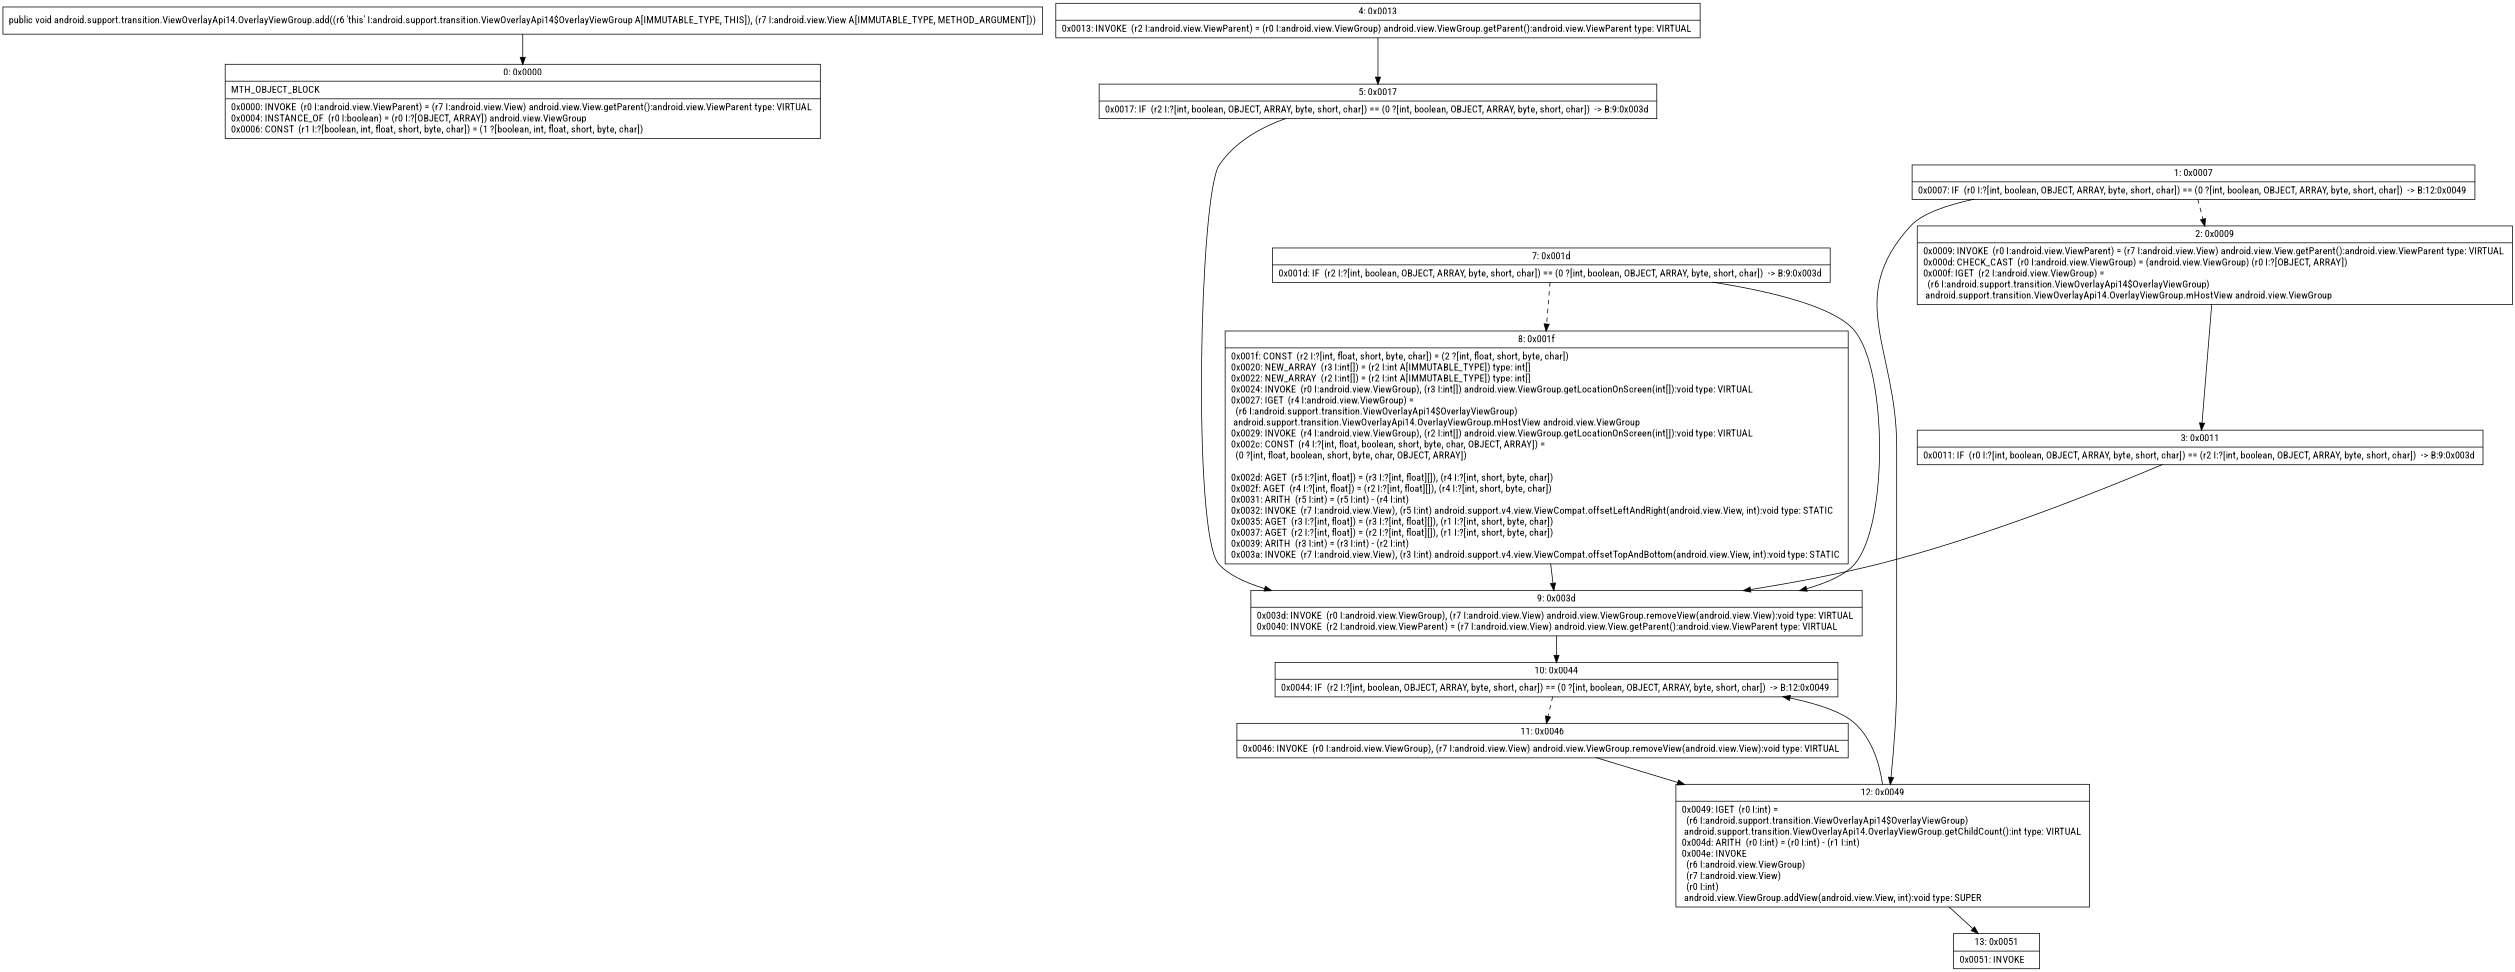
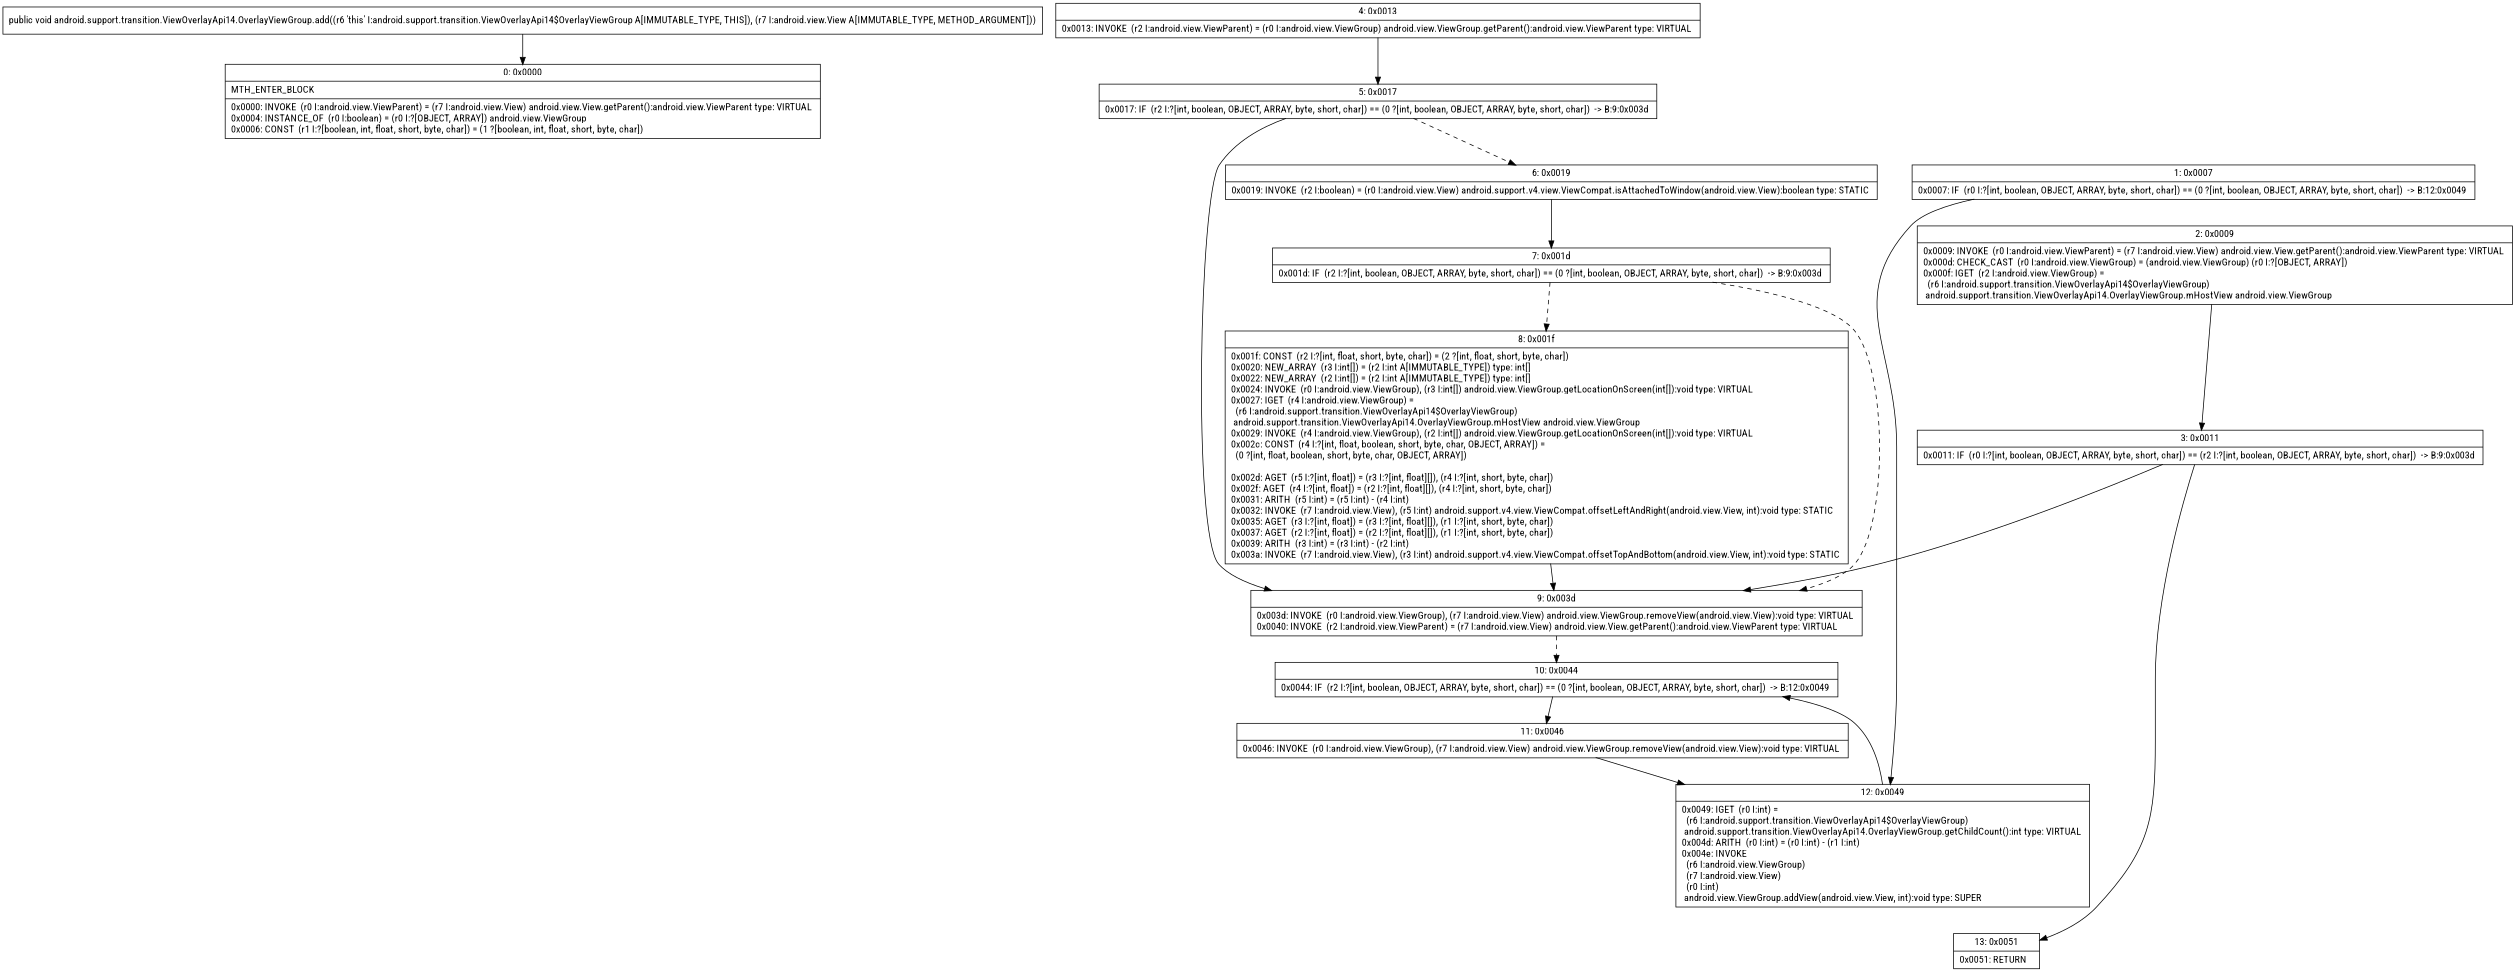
node "0: 0x0000": text "MTH_OBJECT_BLOCK" -> "MTH_ENTER_BLOCK"
node "6: 0x0019": added
edge "1: 0x0007" -> "2: 0x0009": removed
edge "7: 0x001d" -> "9: 0x003d": style solid -> dashed
edge "9: 0x003d" -> "10: 0x0044": style solid -> dashed
edge "10: 0x0044" -> "11: 0x0046": style dashed -> solid
edge "12: 0x0049" -> "13: 0x0051": now "3: 0x0011" -> "13: 0x0051"
node "13: 0x0051": text "0x0051: INVOKE" -> "0x0051: RETURN"
